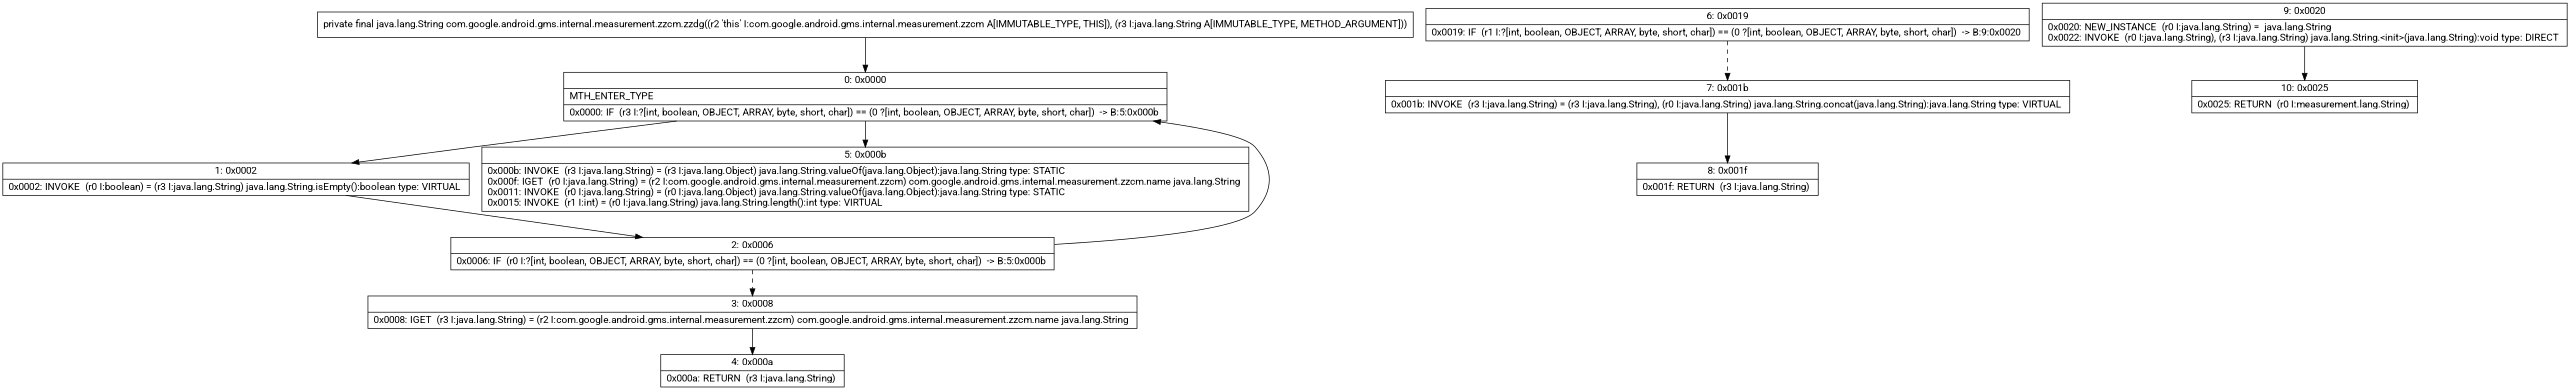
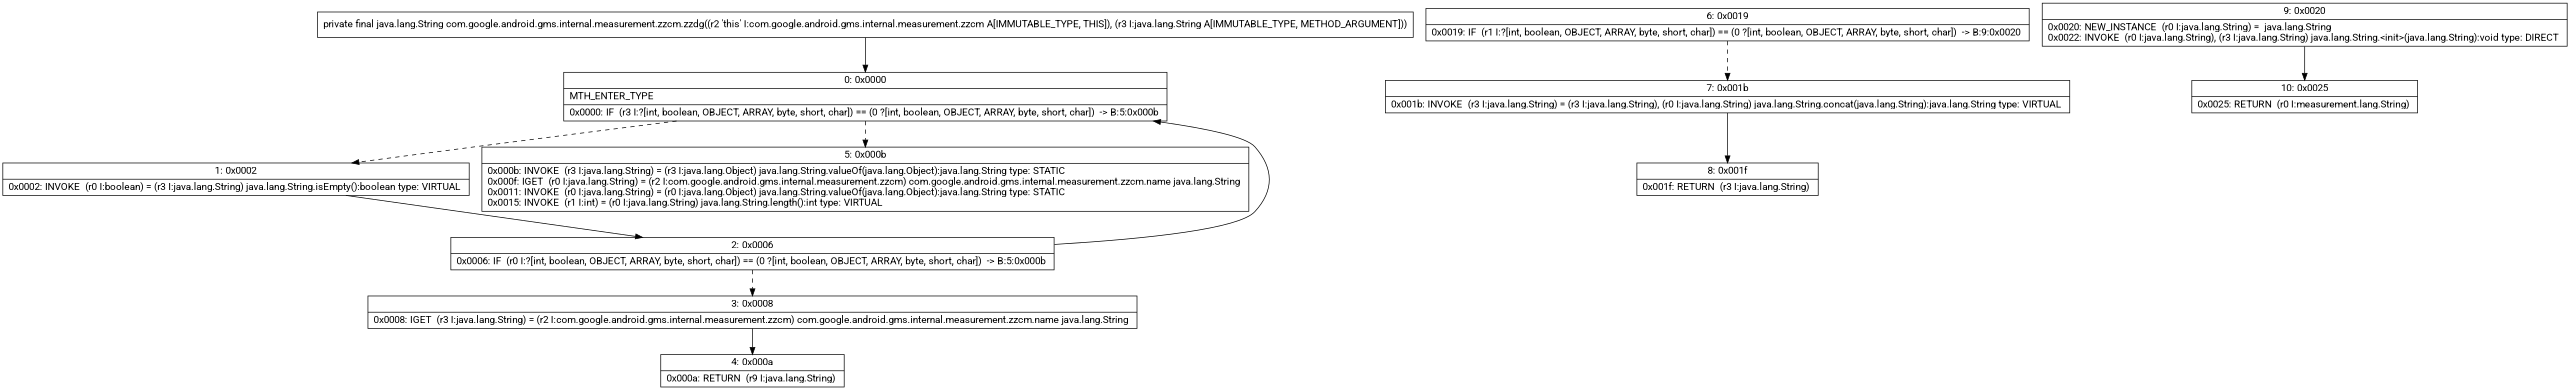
edge "0: 0x0000" -> "5: 0x000b": style solid -> dashed
edge "0: 0x0000" -> "1: 0x0002": style solid -> dashed
node "4: 0x000a": text "0x000a: RETURN  (r3 I:java.lang.String)" -> "0x000a: RETURN  (r9 I:java.lang.String)"
